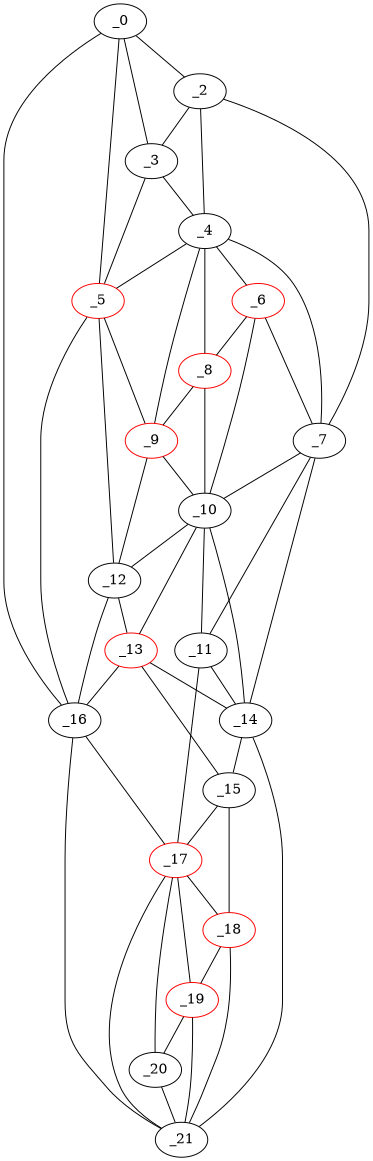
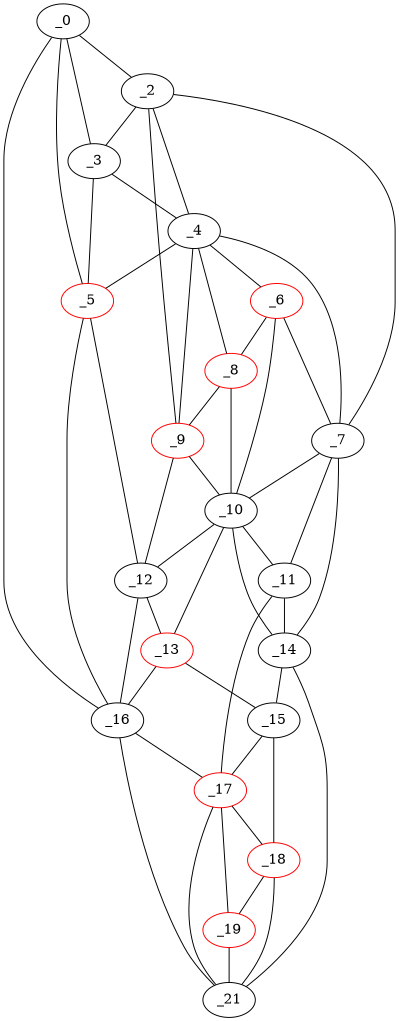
edge "_5" -- "_9": now "_2" -- "_9"
edge "_13" -- "_14": removed
node "_20": removed
